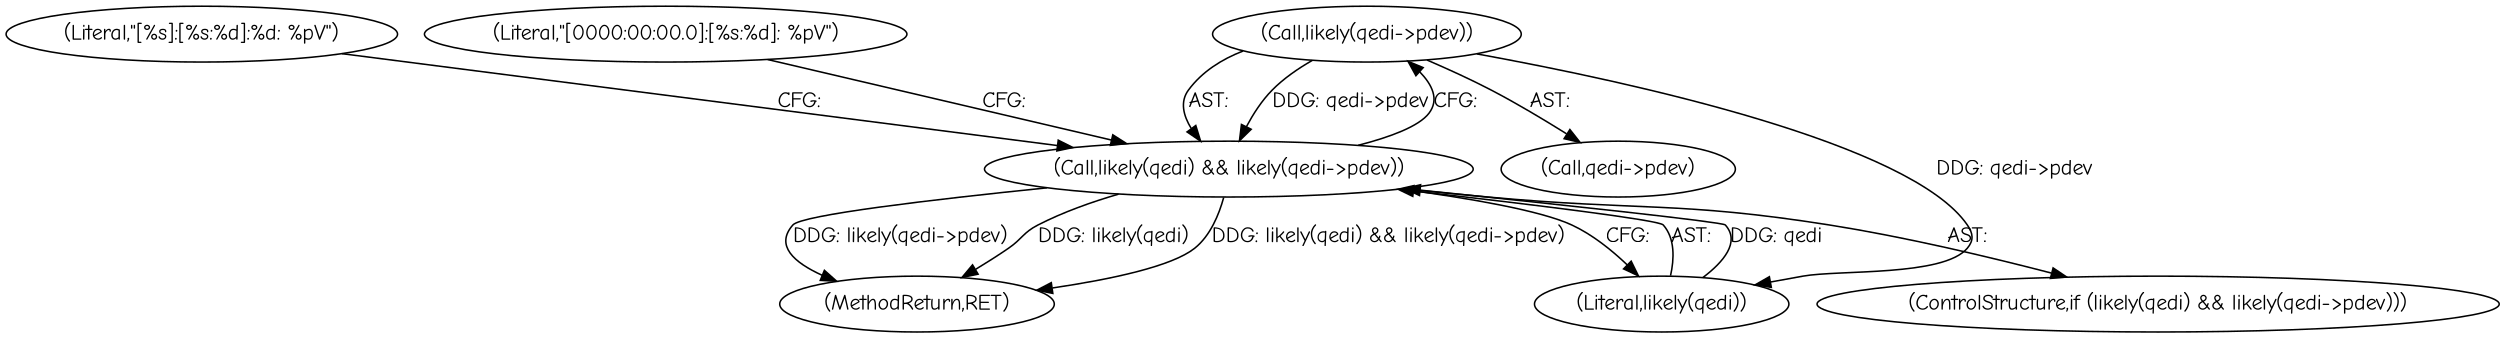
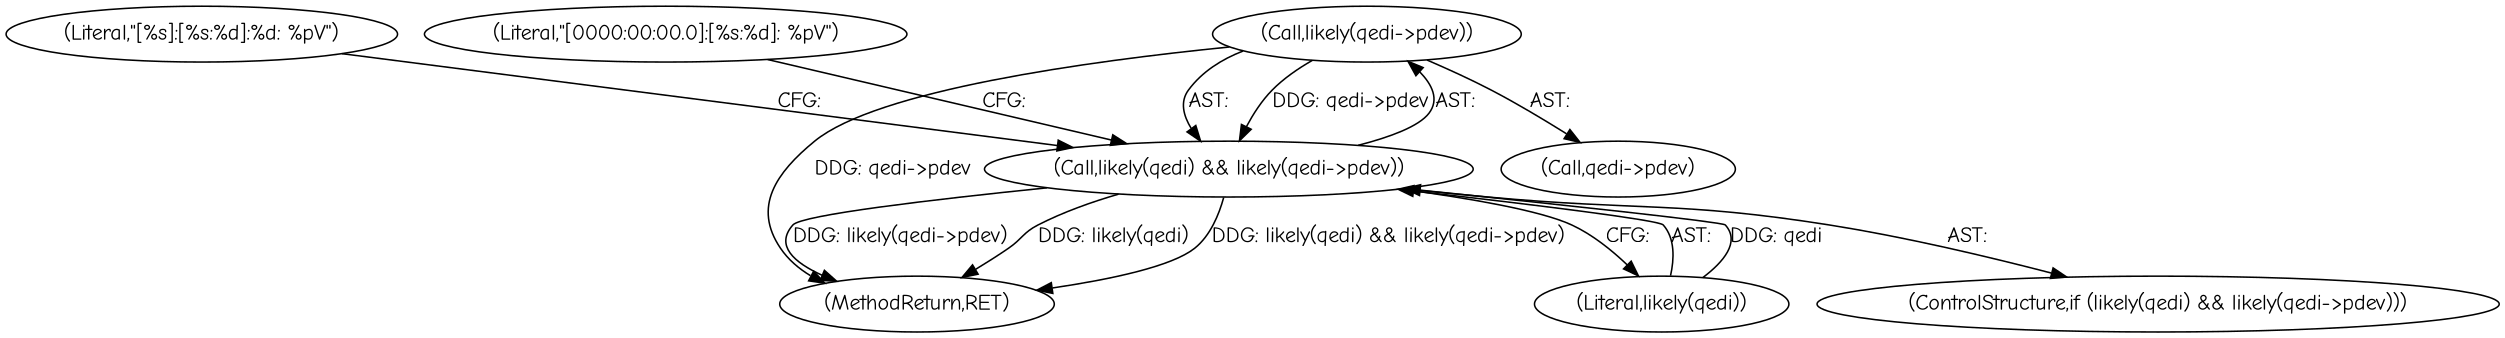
edge "(Call,likely(qedi) && likely(qedi->pdev))" -> "(Call,likely(qedi->pdev))": label "CFG: " -> "AST: "
edge "(Call,likely(qedi->pdev))" -> "(Literal,likely(qedi))": now "(Call,likely(qedi->pdev))" -> "(MethodReturn,RET)"
